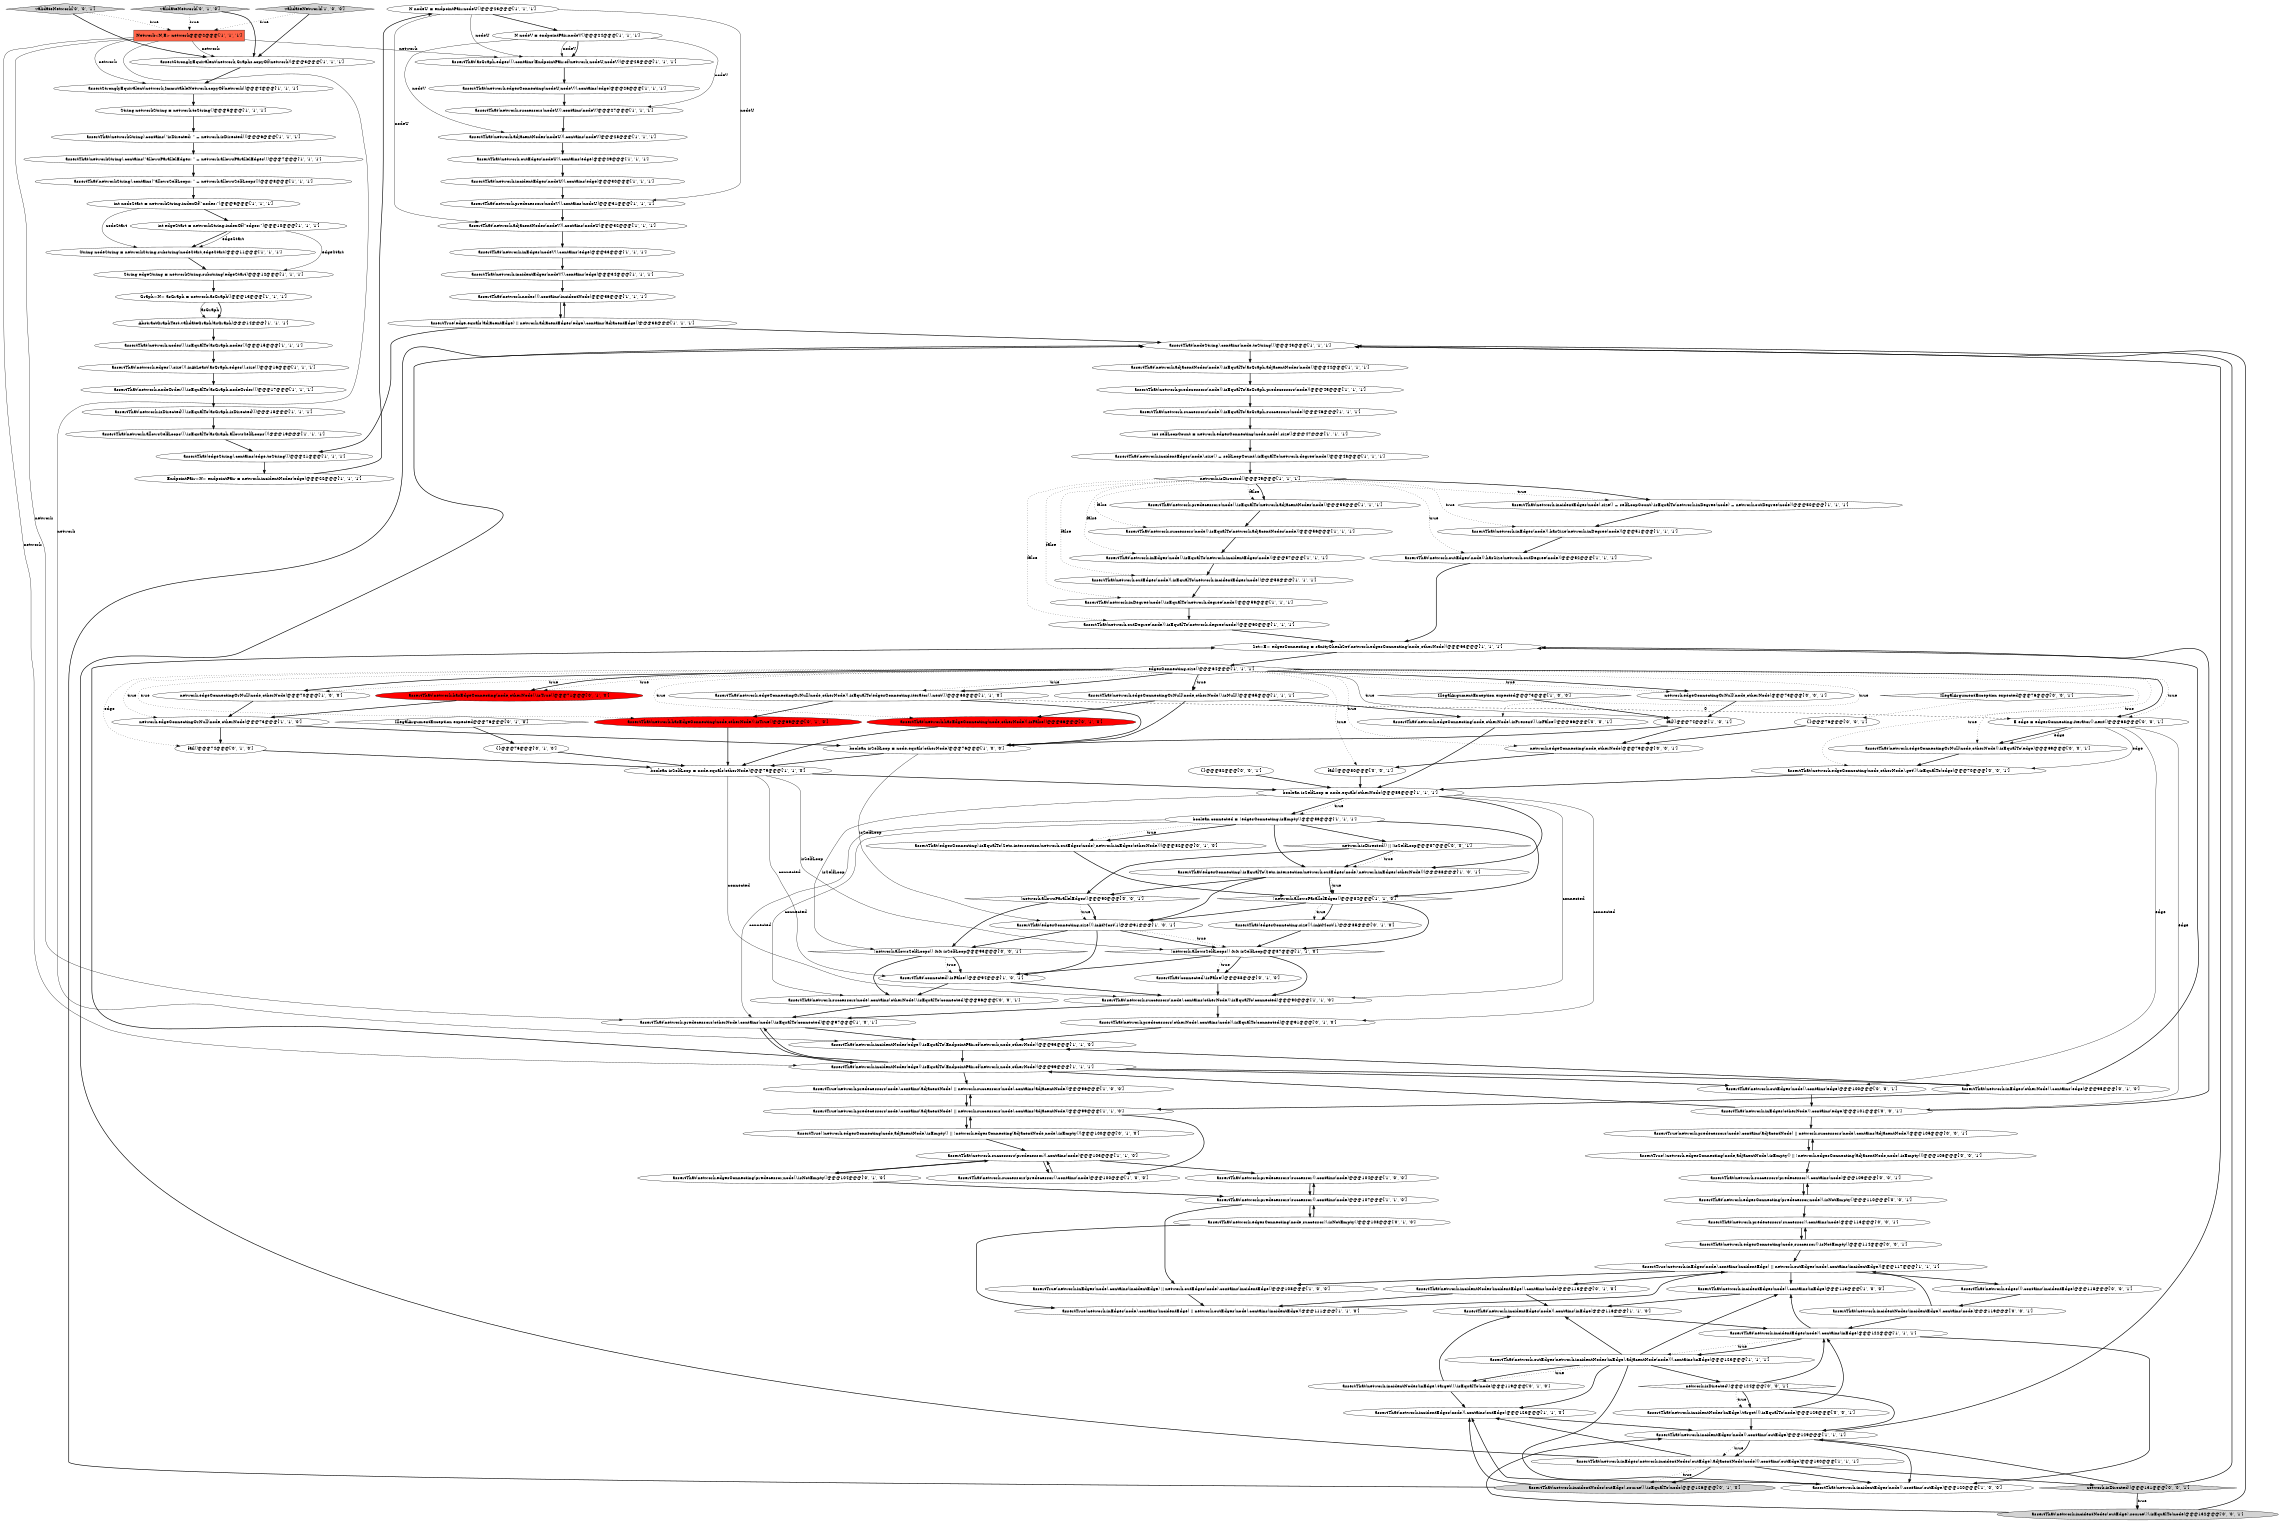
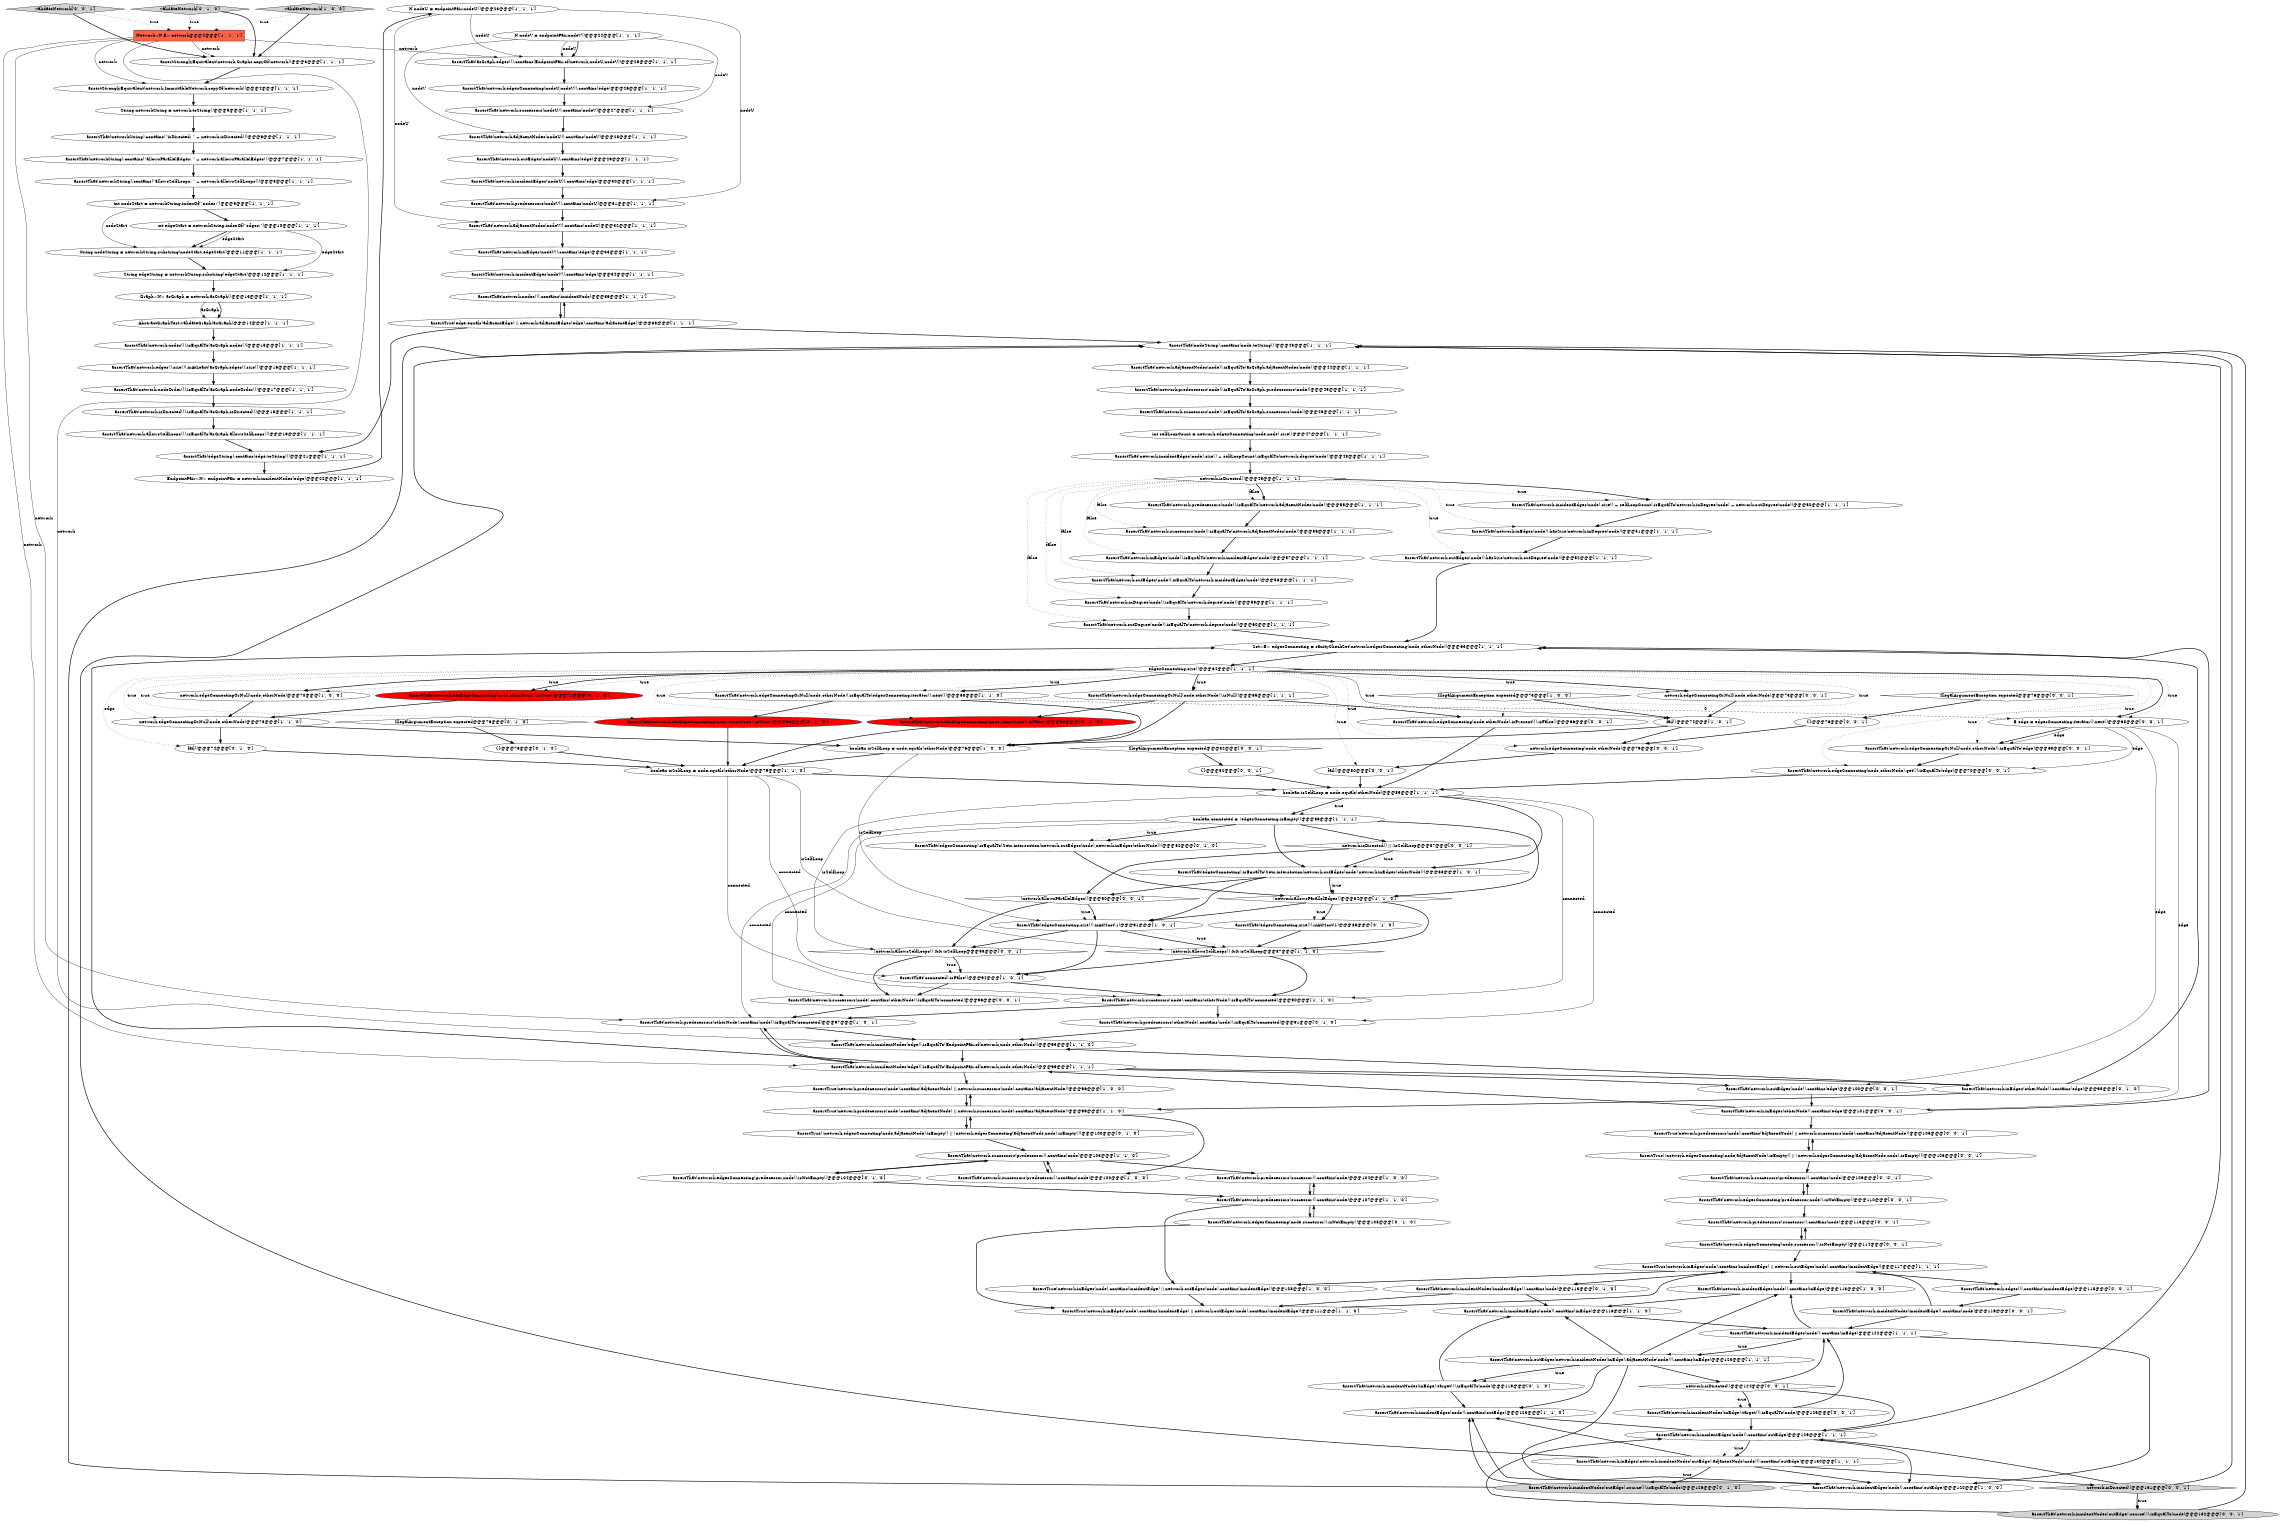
edge "N nodeU = endpointPair.nodeU()@@@23@@@['1', '1', '1']" -> "N nodeV = endpointPair.nodeV()@@@24@@@['1', '1', '1']": removed
edge "IllegalArgumentException expected@@@76@@@['0', '0', '1']" -> "{}@@@76@@@['0', '0', '1']": style dotted -> bold
node "IllegalArgumentException expected@@@82@@@['0', '0', '1']": added
node "assertThat(connected).isFalse()@@@88@@@['0', '1', '0']": removed
